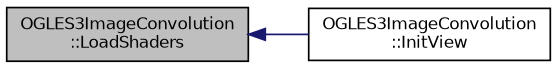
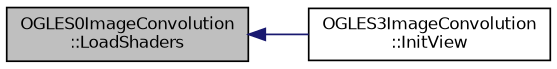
node "OGLES3ImageConvolution ::LoadShaders": label "OGLES3ImageConvolution ::LoadShaders" -> "OGLES0ImageConvolution ::LoadShaders"
